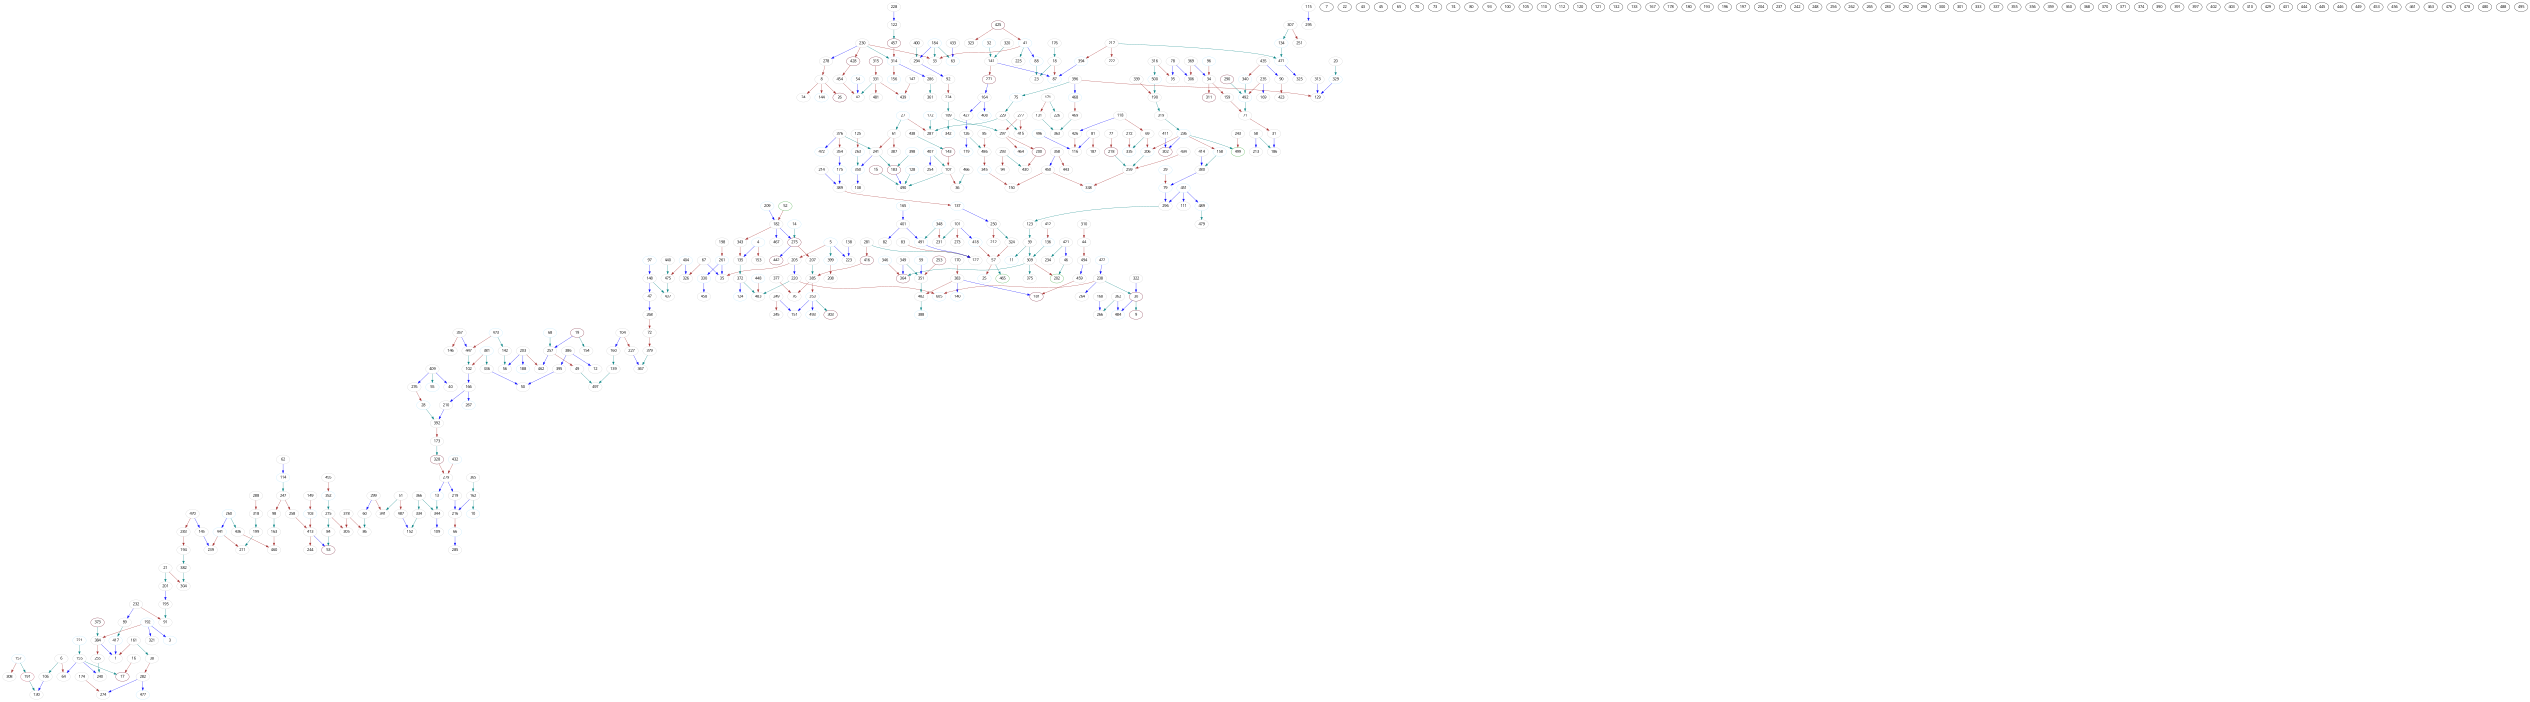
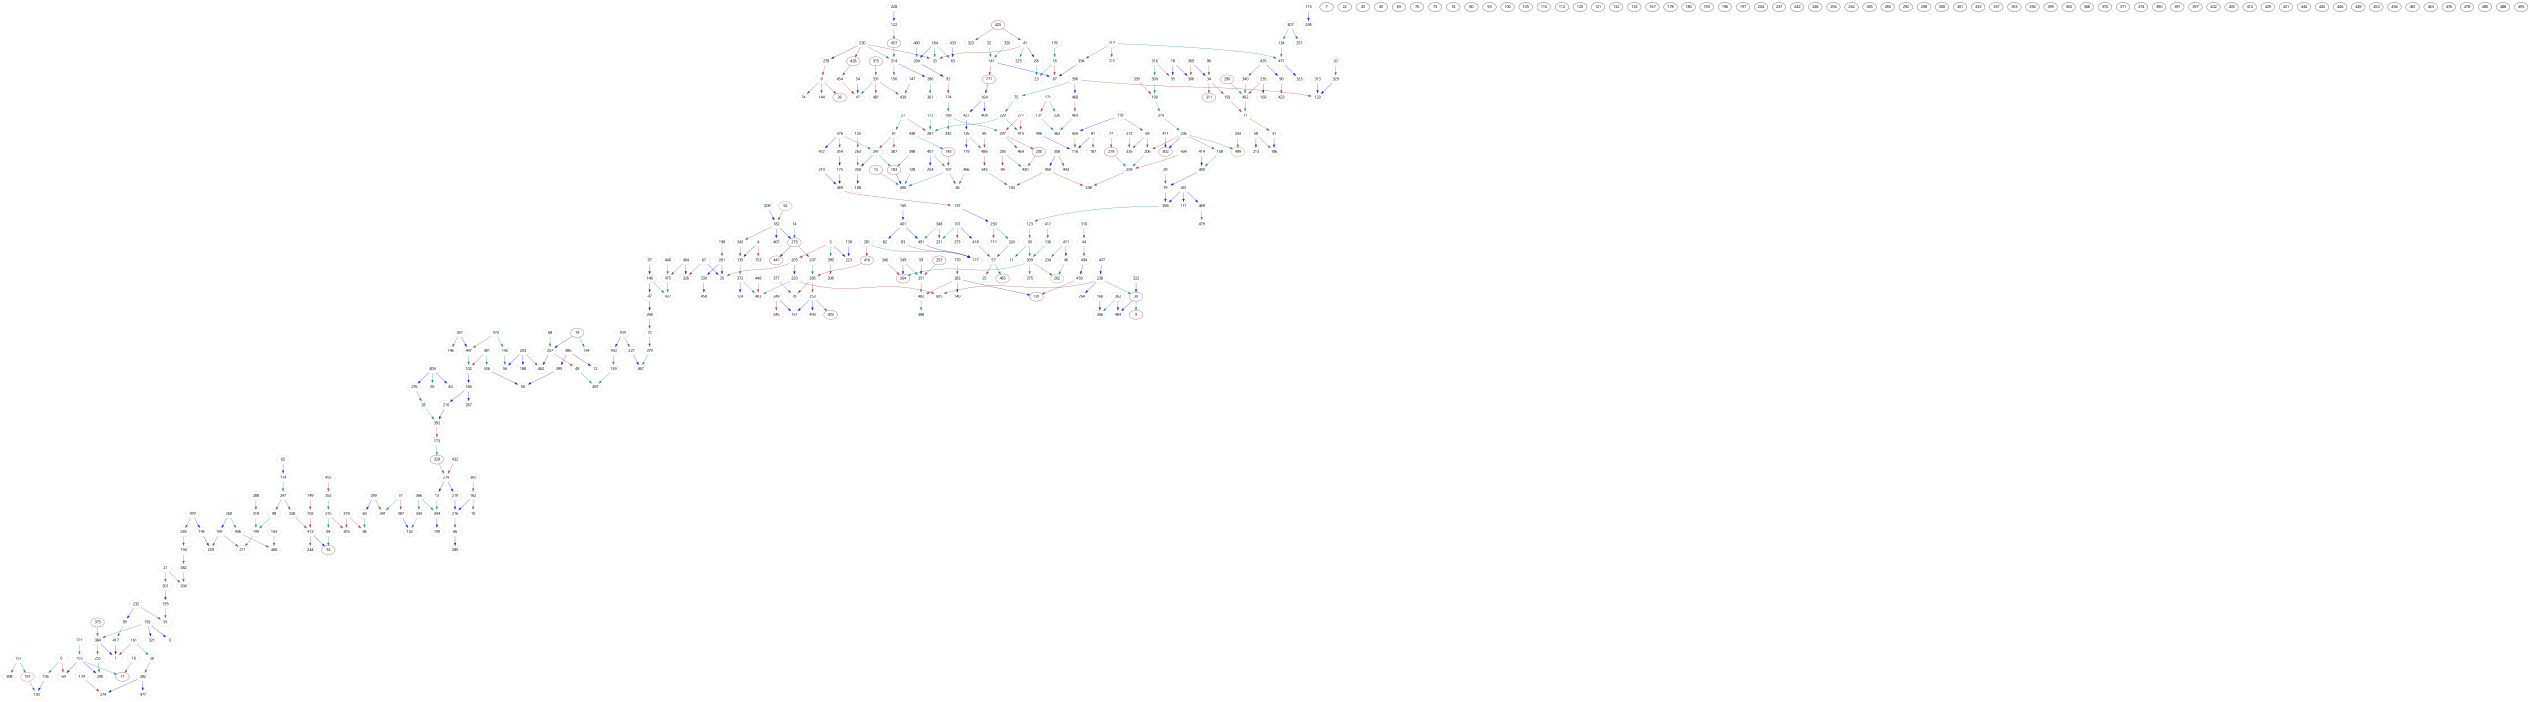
node "465": color #2ea12e -> #73172e
edge "98" -> "163": now "98" -> "199"
